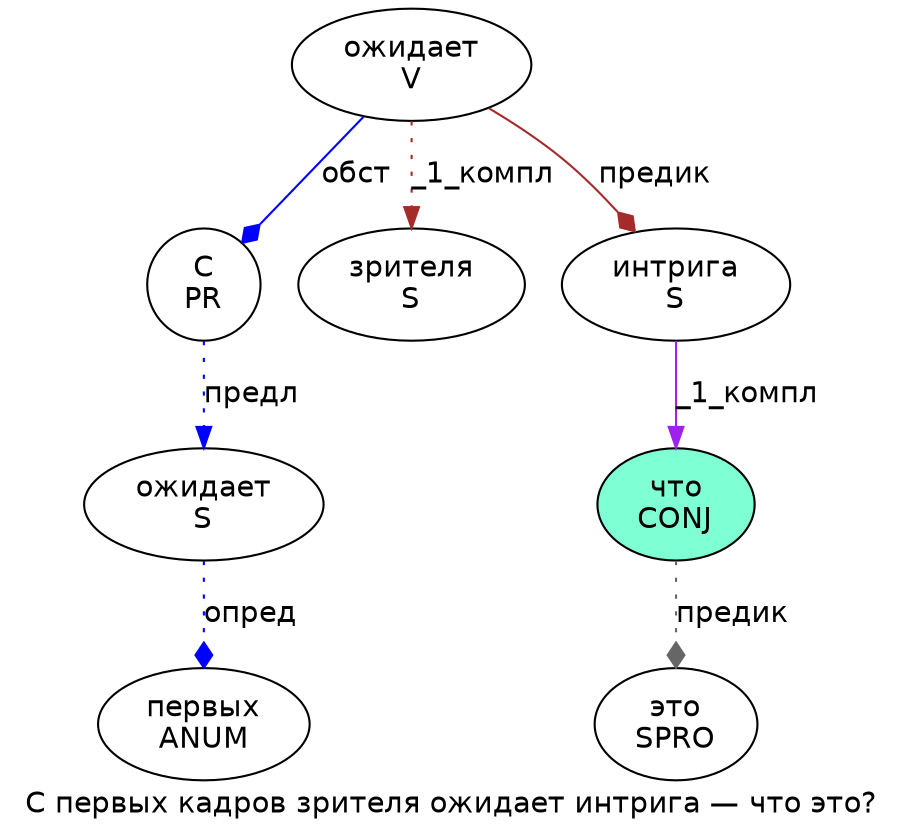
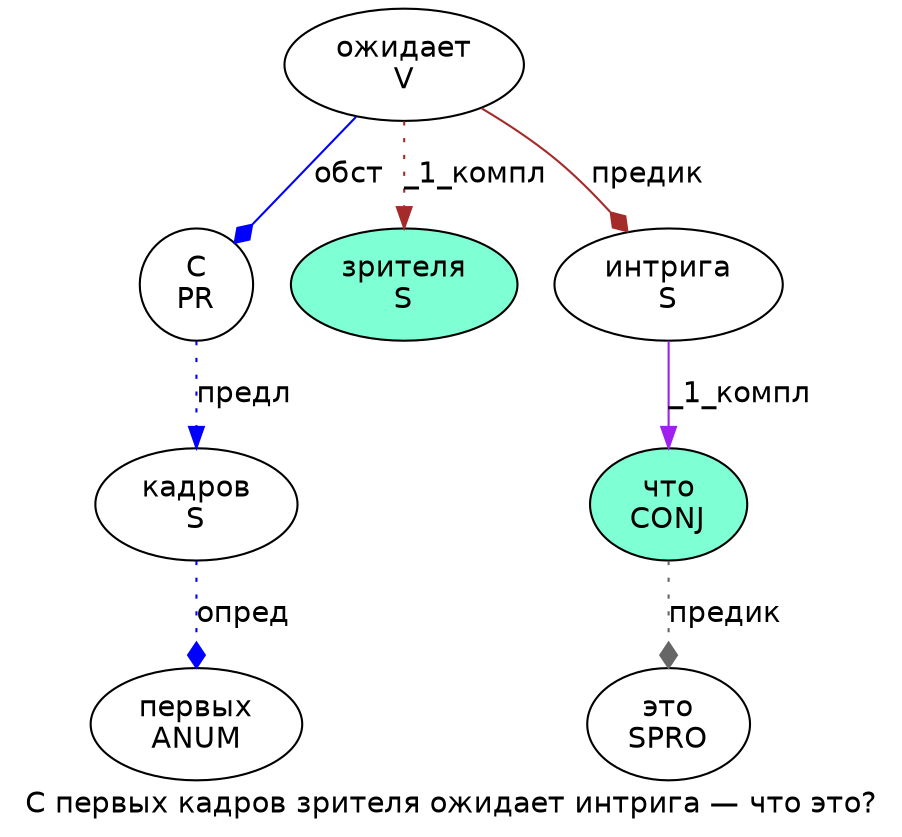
node "зрителя S": fillcolor white -> aquamarine
node "ожидает S": label "ожидает S" -> "кадров S"
